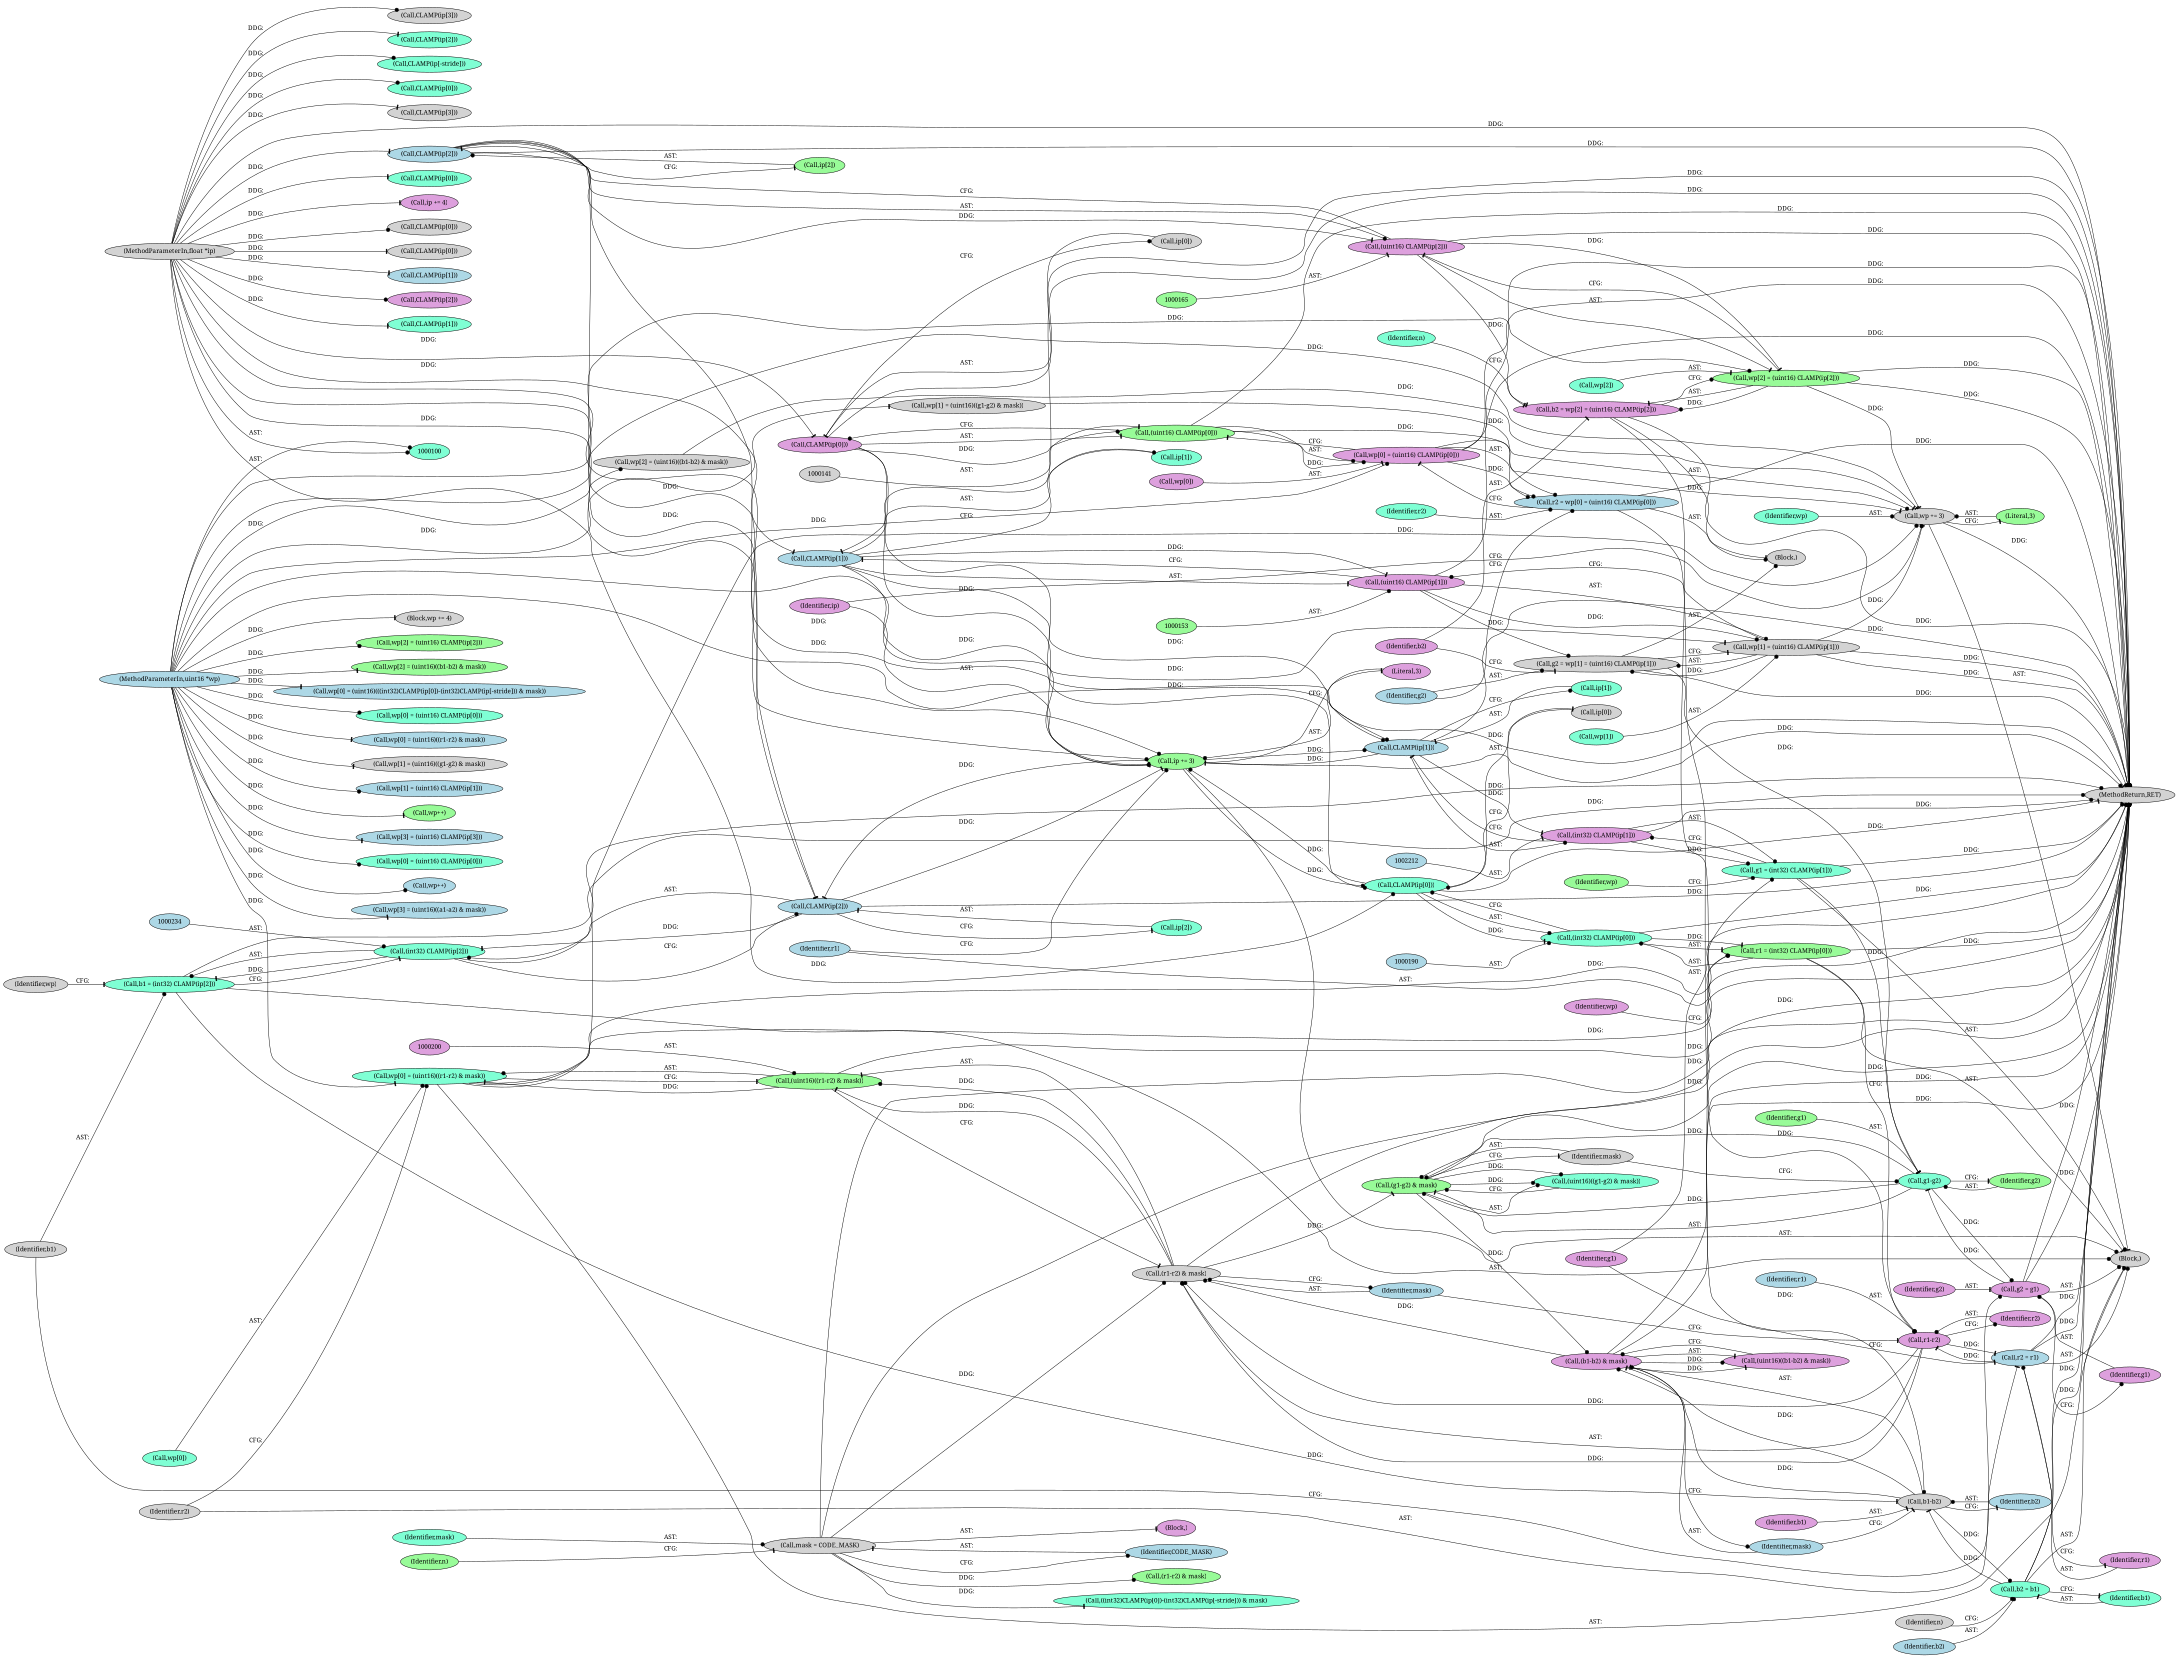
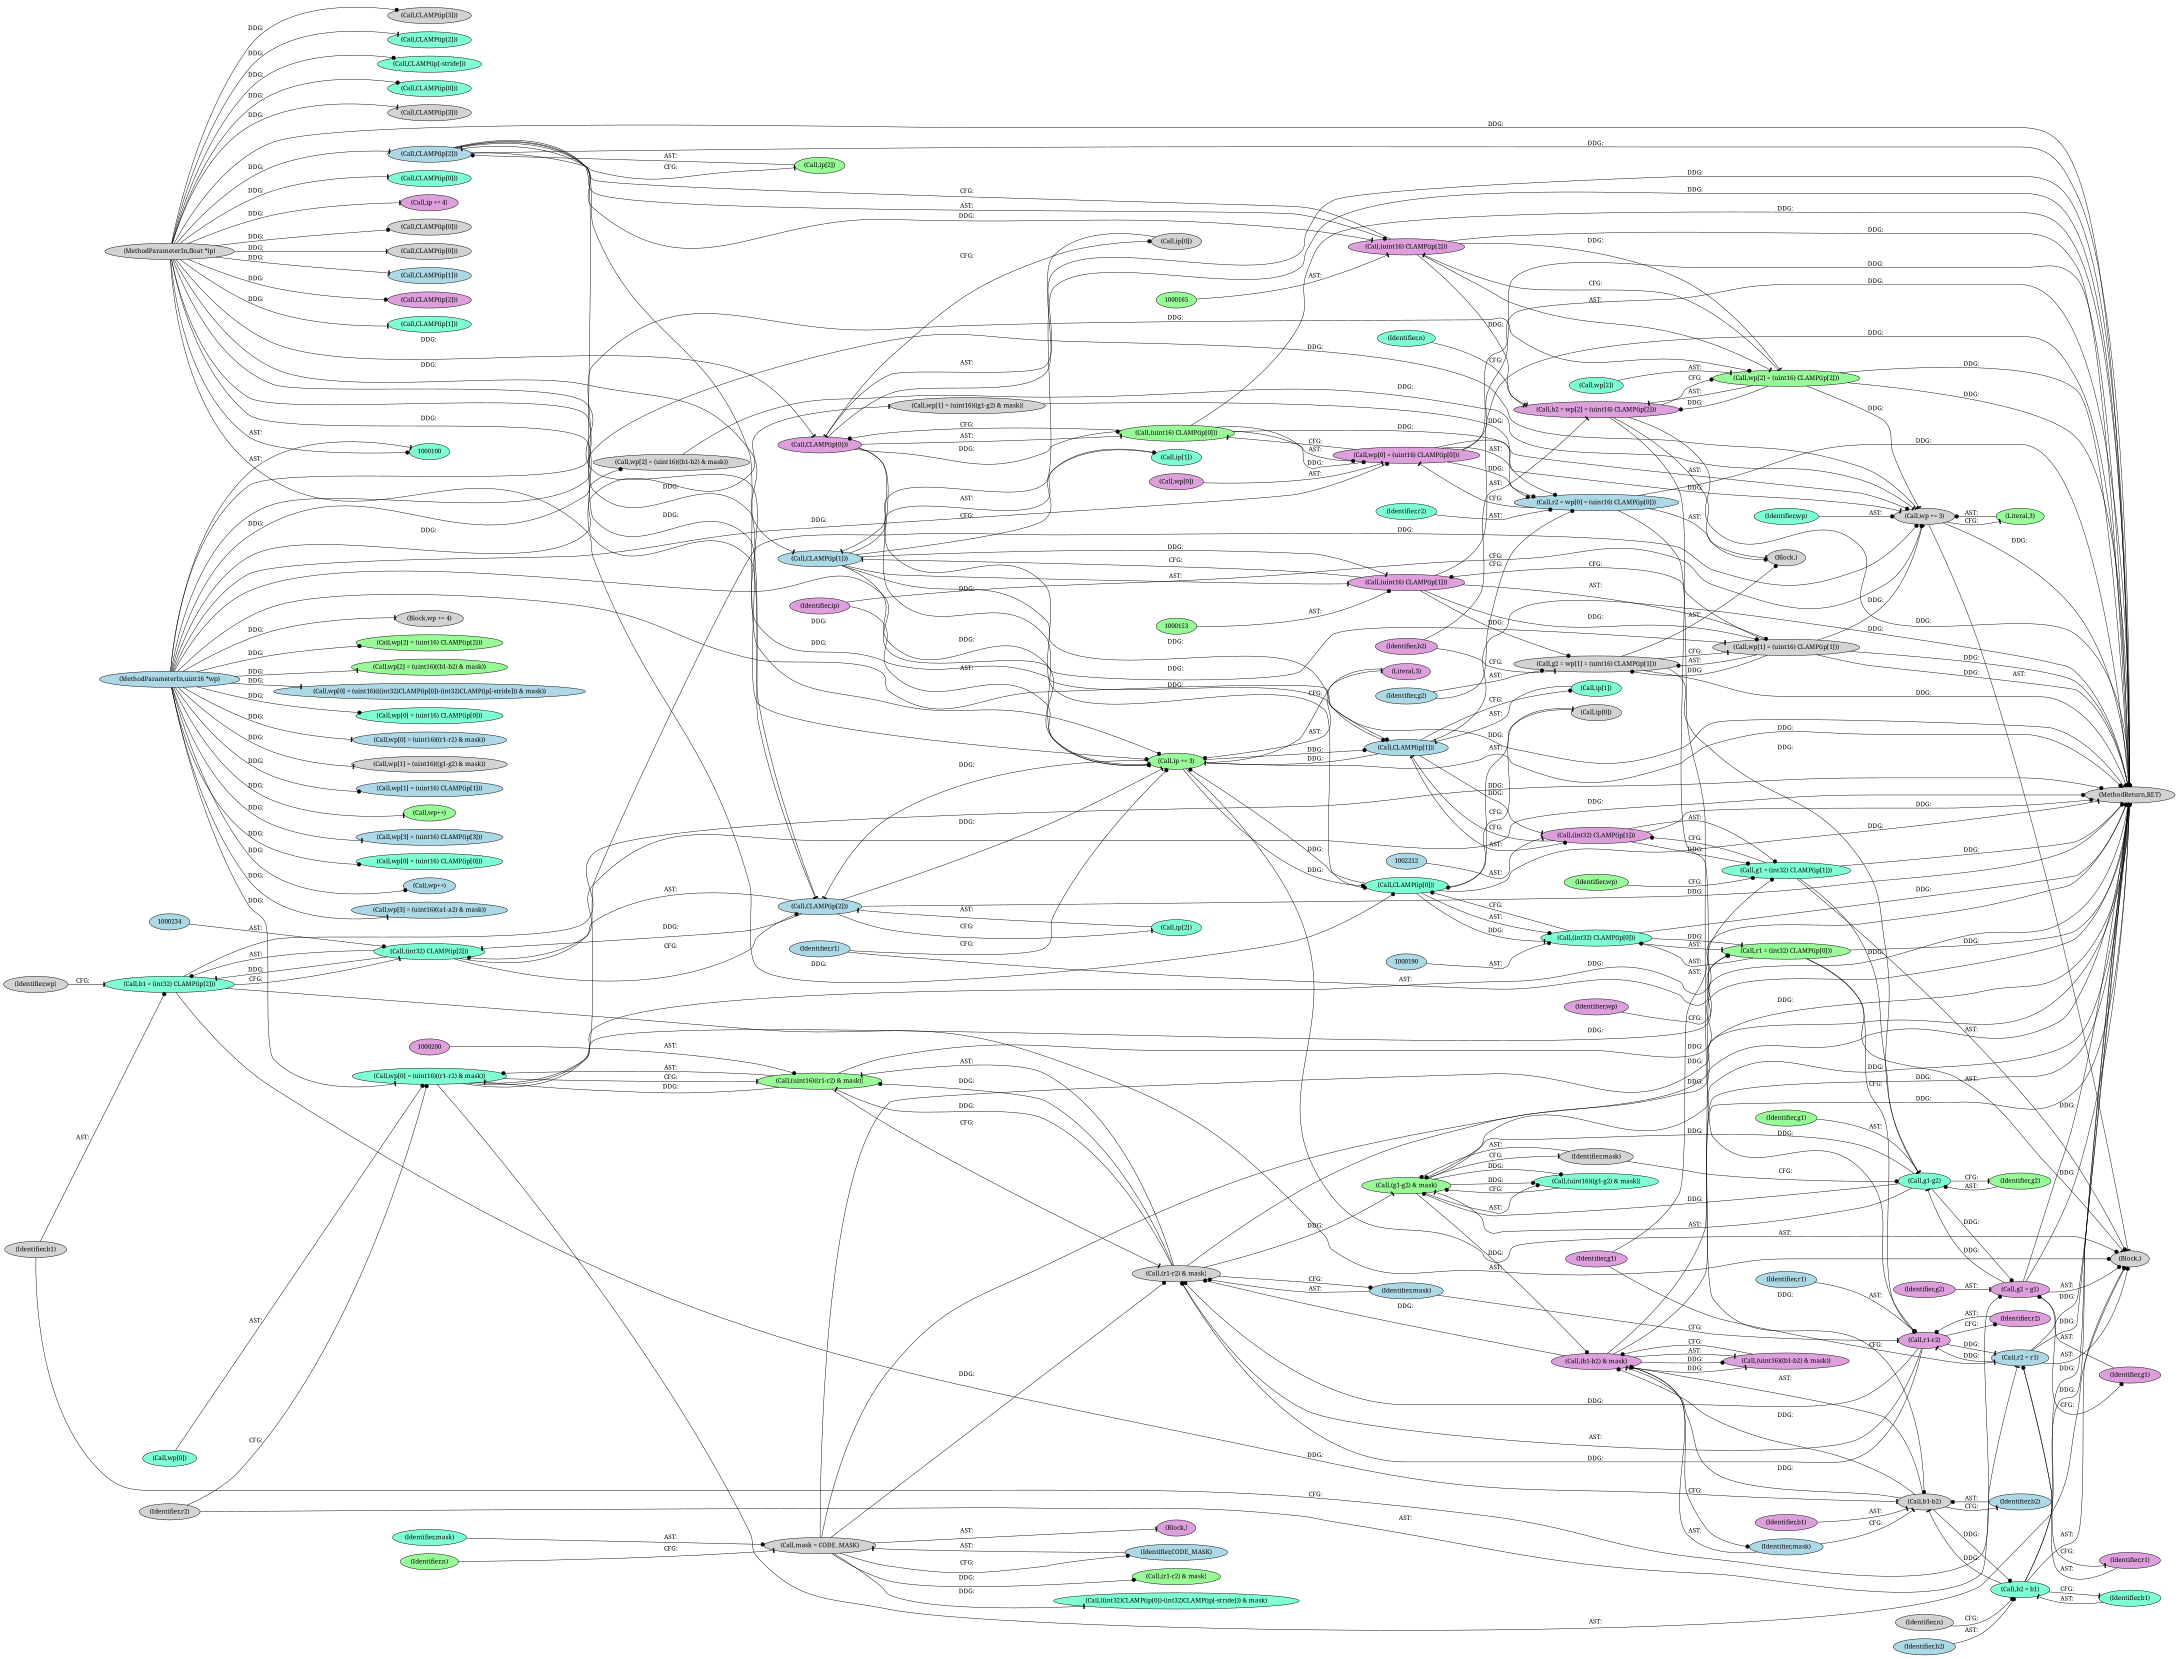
node "1000141": removed
edge "(MethodParameterIn,uint16 *wp)" -> "1000100": arrowhead dot -> tee
node "(Call,wp[1])": removed
